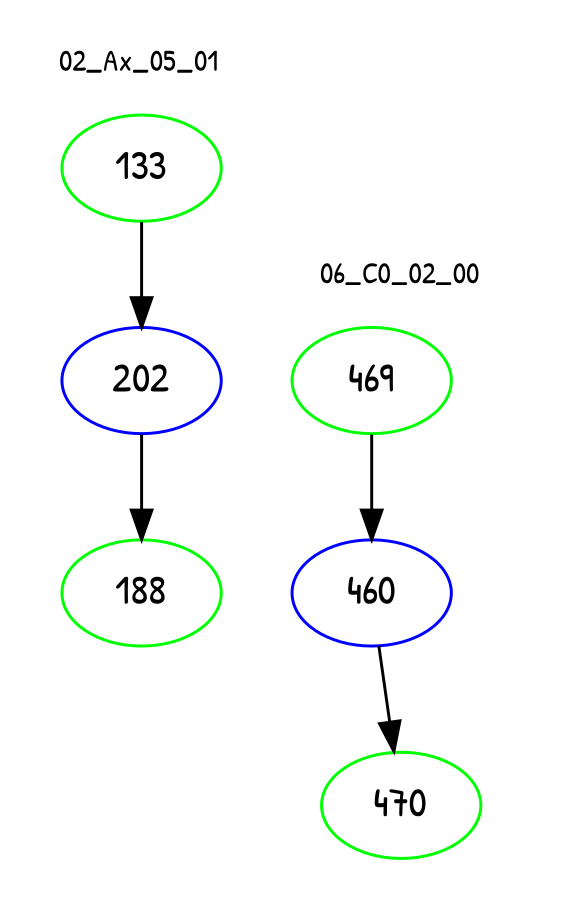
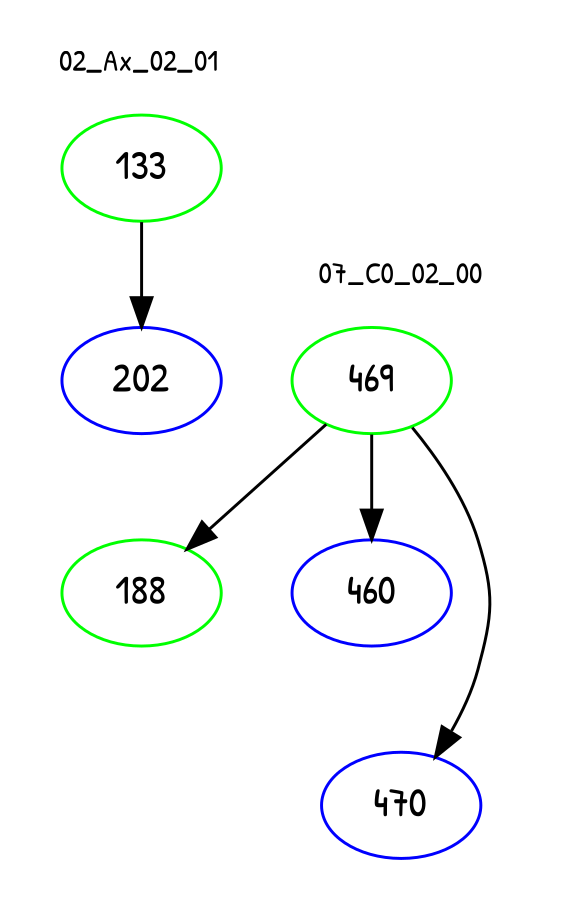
cluster "02_Ax_05_01": label "02_Ax_05_01" -> "02_Ax_02_01"
cluster "06_C0_02_00": label "06_C0_02_00" -> "07_C0_02_00"
edge "202" -> "188": now "469" -> "188"
edge "460" -> "470": now "469" -> "470"
node "470": color green -> blue
